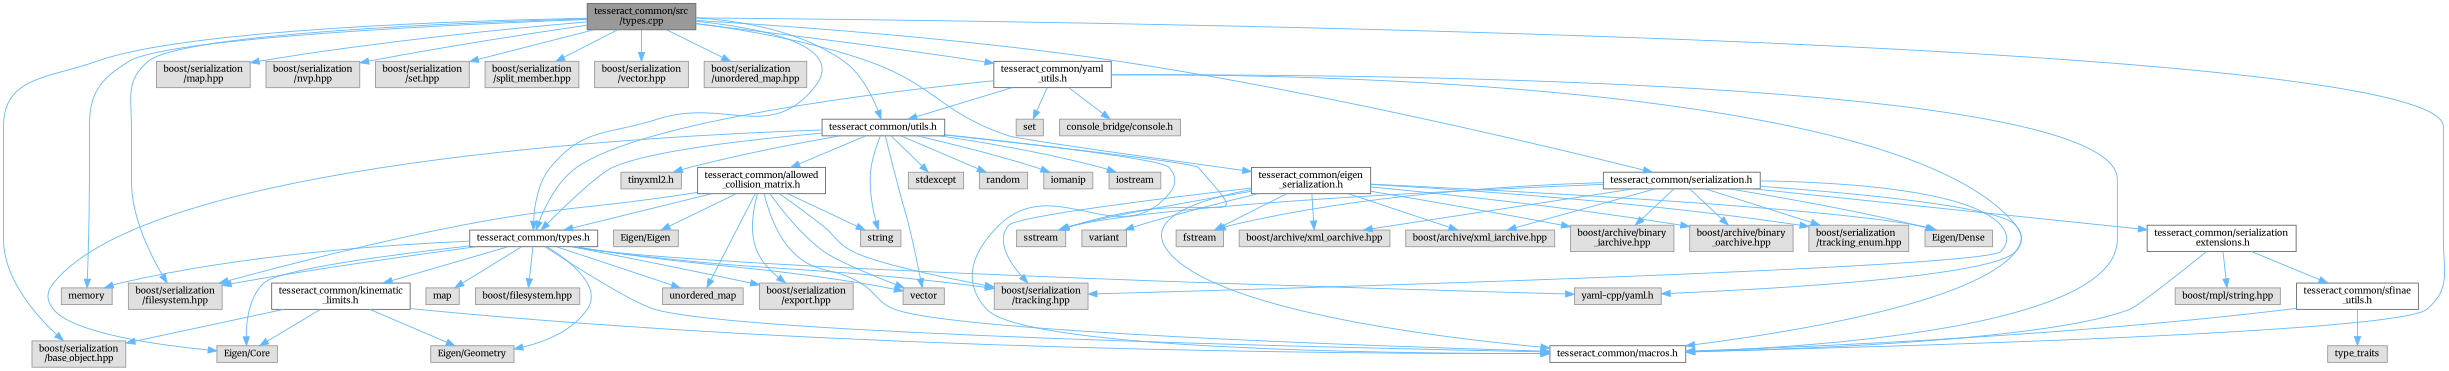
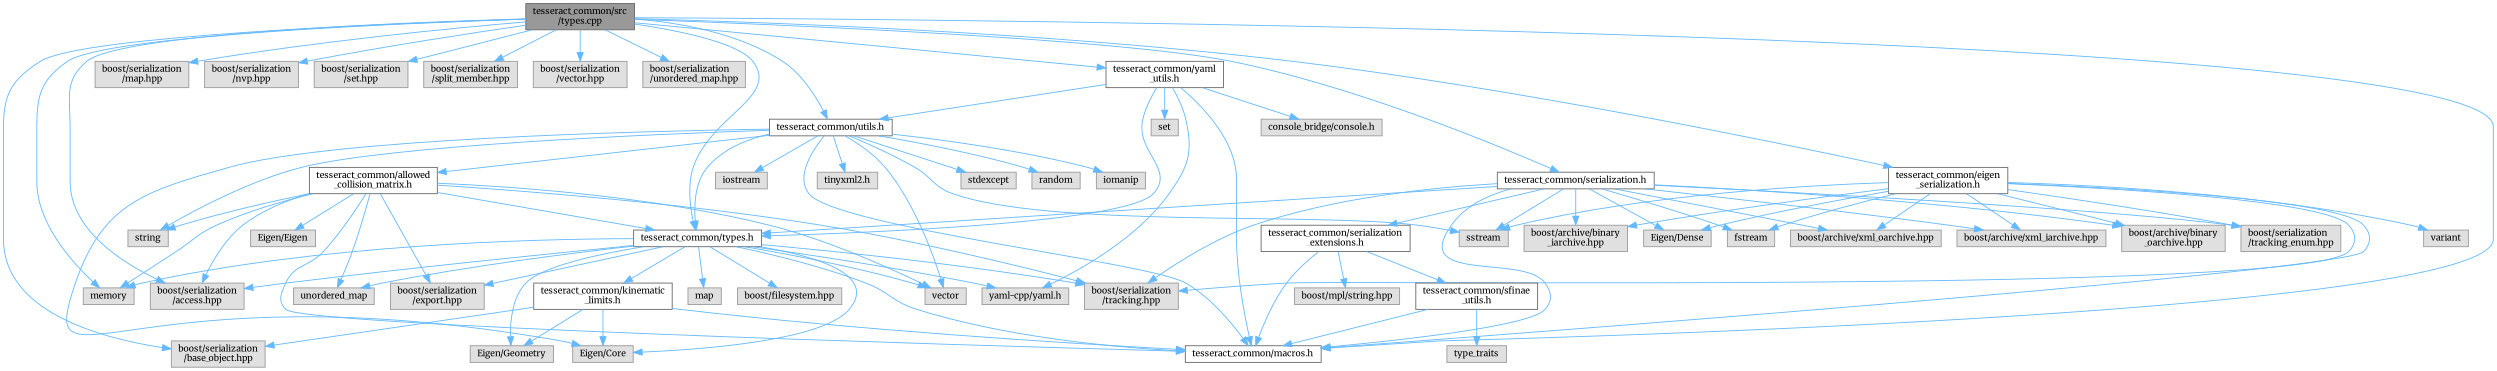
edge "tesseract_common/serialization.h" -> "tesseract_common/types.h": added
edge "tesseract_common/allowed _collision_matrix.h" -> "memory": added
node "boost/serialization /filesystem.hpp": label "boost/serialization /filesystem.hpp" -> "boost/serialization /access.hpp"
